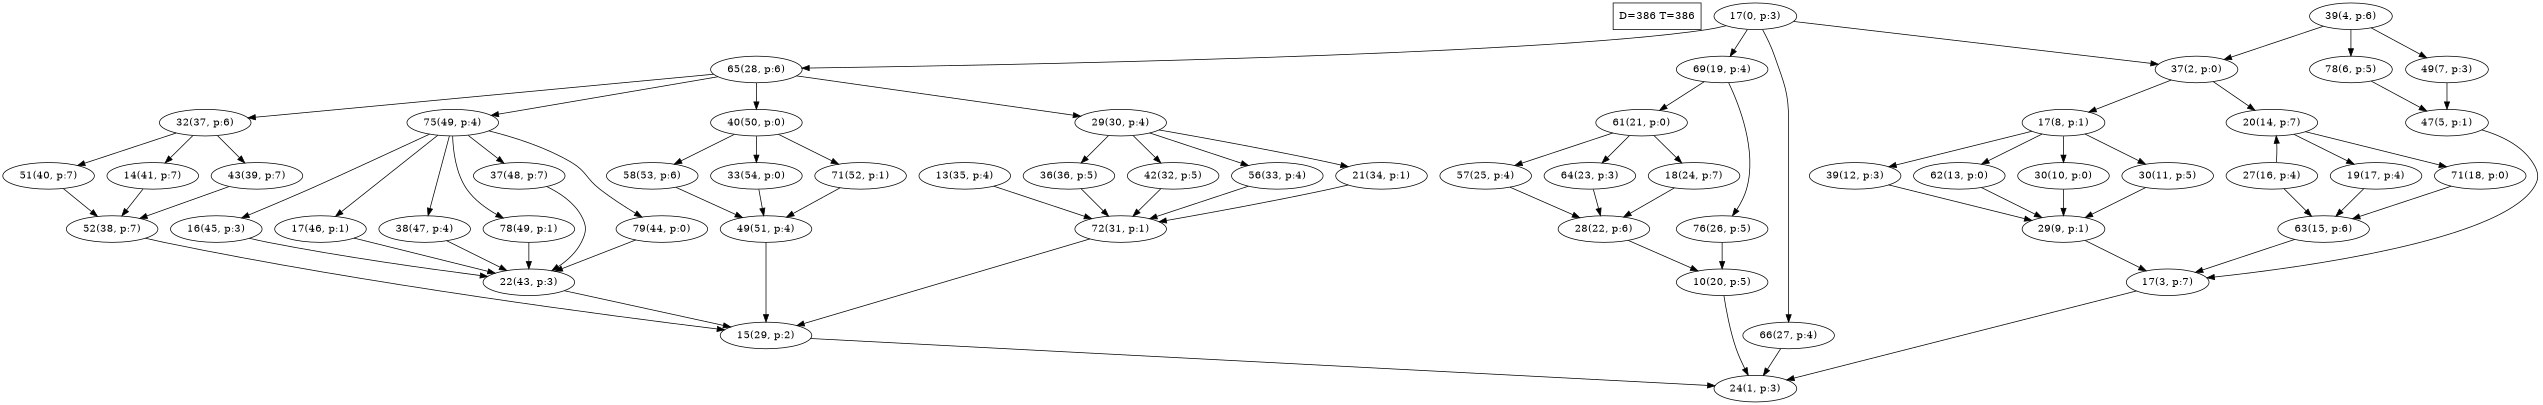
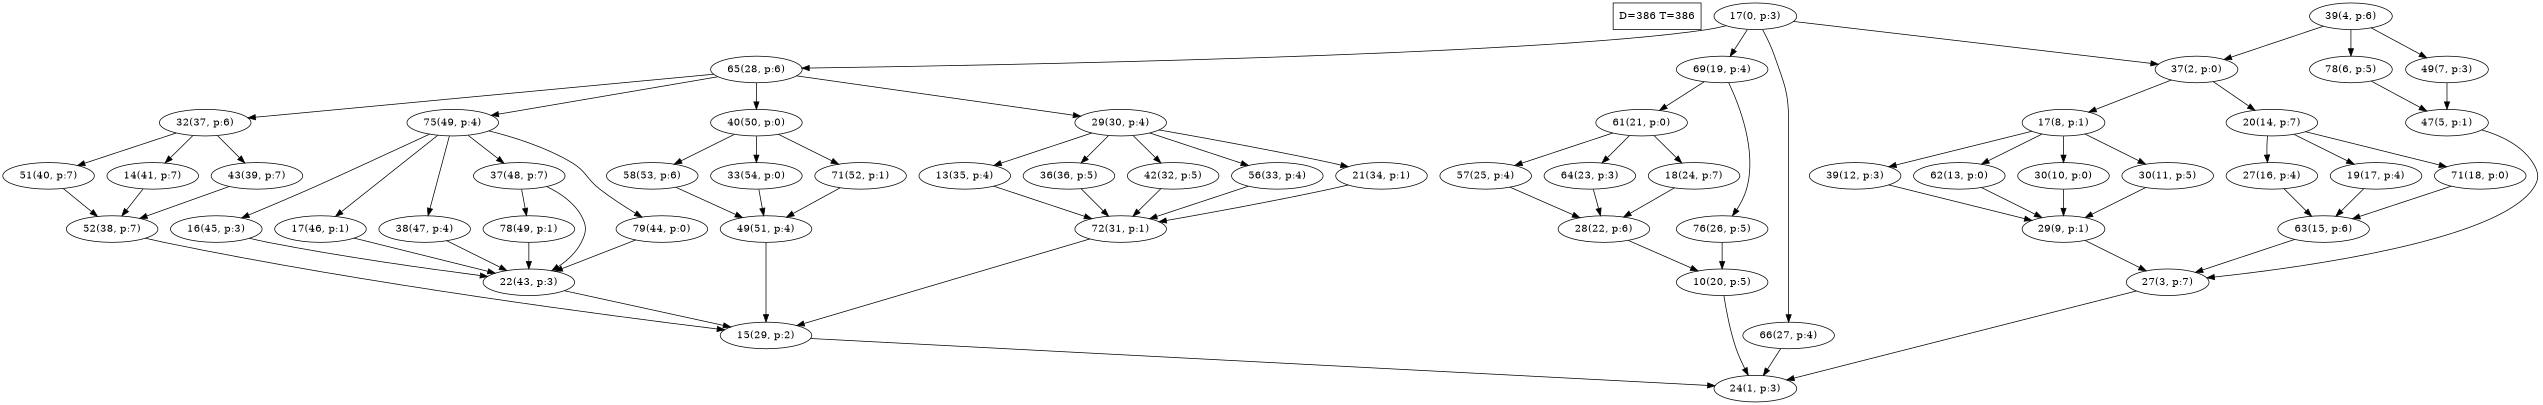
edge "29(30, p:4)" -> "13(35, p:4)": added
edge "27(16, p:4)" -> "20(14, p:7)": reversed
edge "75(49, p:4)" -> "78(49, p:1)": now "37(48, p:7)" -> "78(49, p:1)"
node "17(3, p:7)": label "17(3, p:7)" -> "27(3, p:7)"
